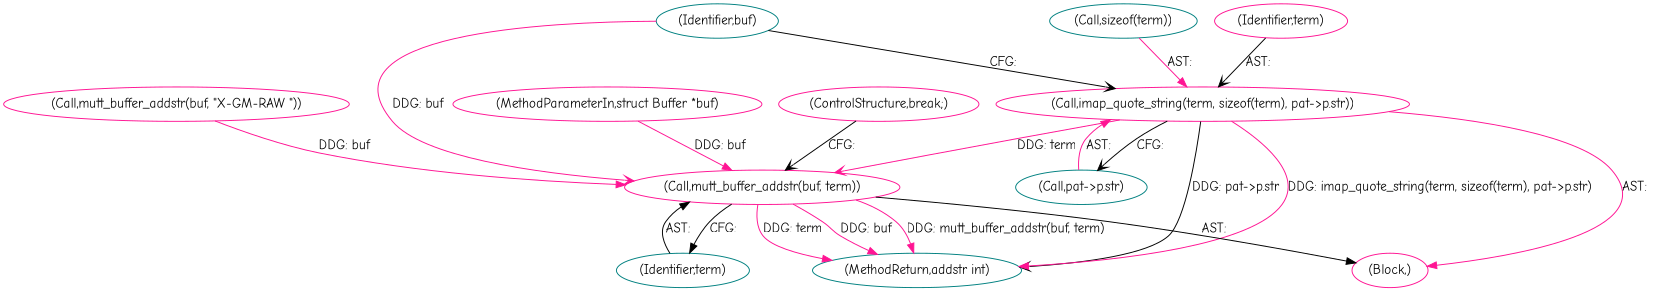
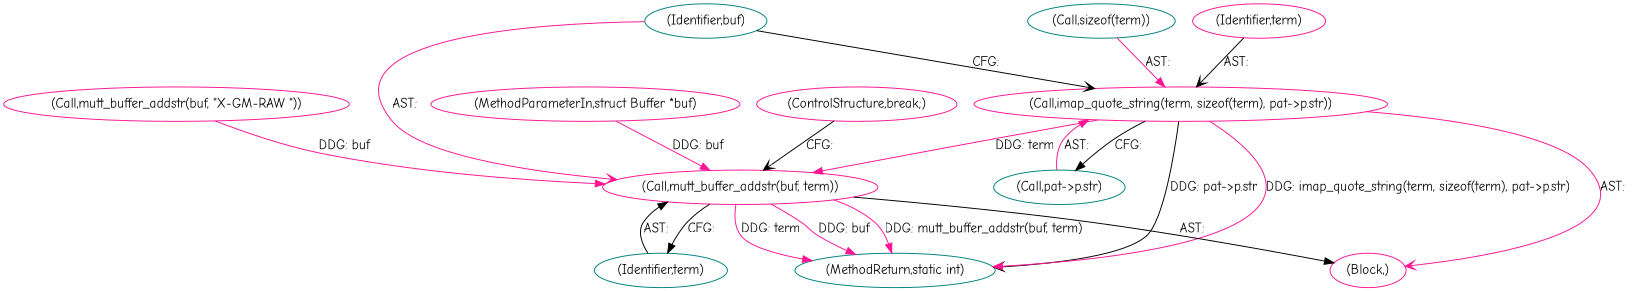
edge "(Identifier,buf)" -> "(Call,mutt_buffer_addstr(buf, term))": label "DDG: buf" -> "AST: "
edge "(Call,imap_quote_string(term, sizeof(term), pat->p.str))" -> "(Call,pat->p.str)": arrowhead vee -> normal
edge "(Call,imap_quote_string(term, sizeof(term), pat->p.str))" -> "(Call,mutt_buffer_addstr(buf, term))": arrowhead vee -> normal
edge "(Call,imap_quote_string(term, sizeof(term), pat->p.str))" -> "(Block,)": arrowhead normal -> vee
node "(MethodReturn,addstr int)": label "(MethodReturn,addstr int)" -> "(MethodReturn,static int)"
